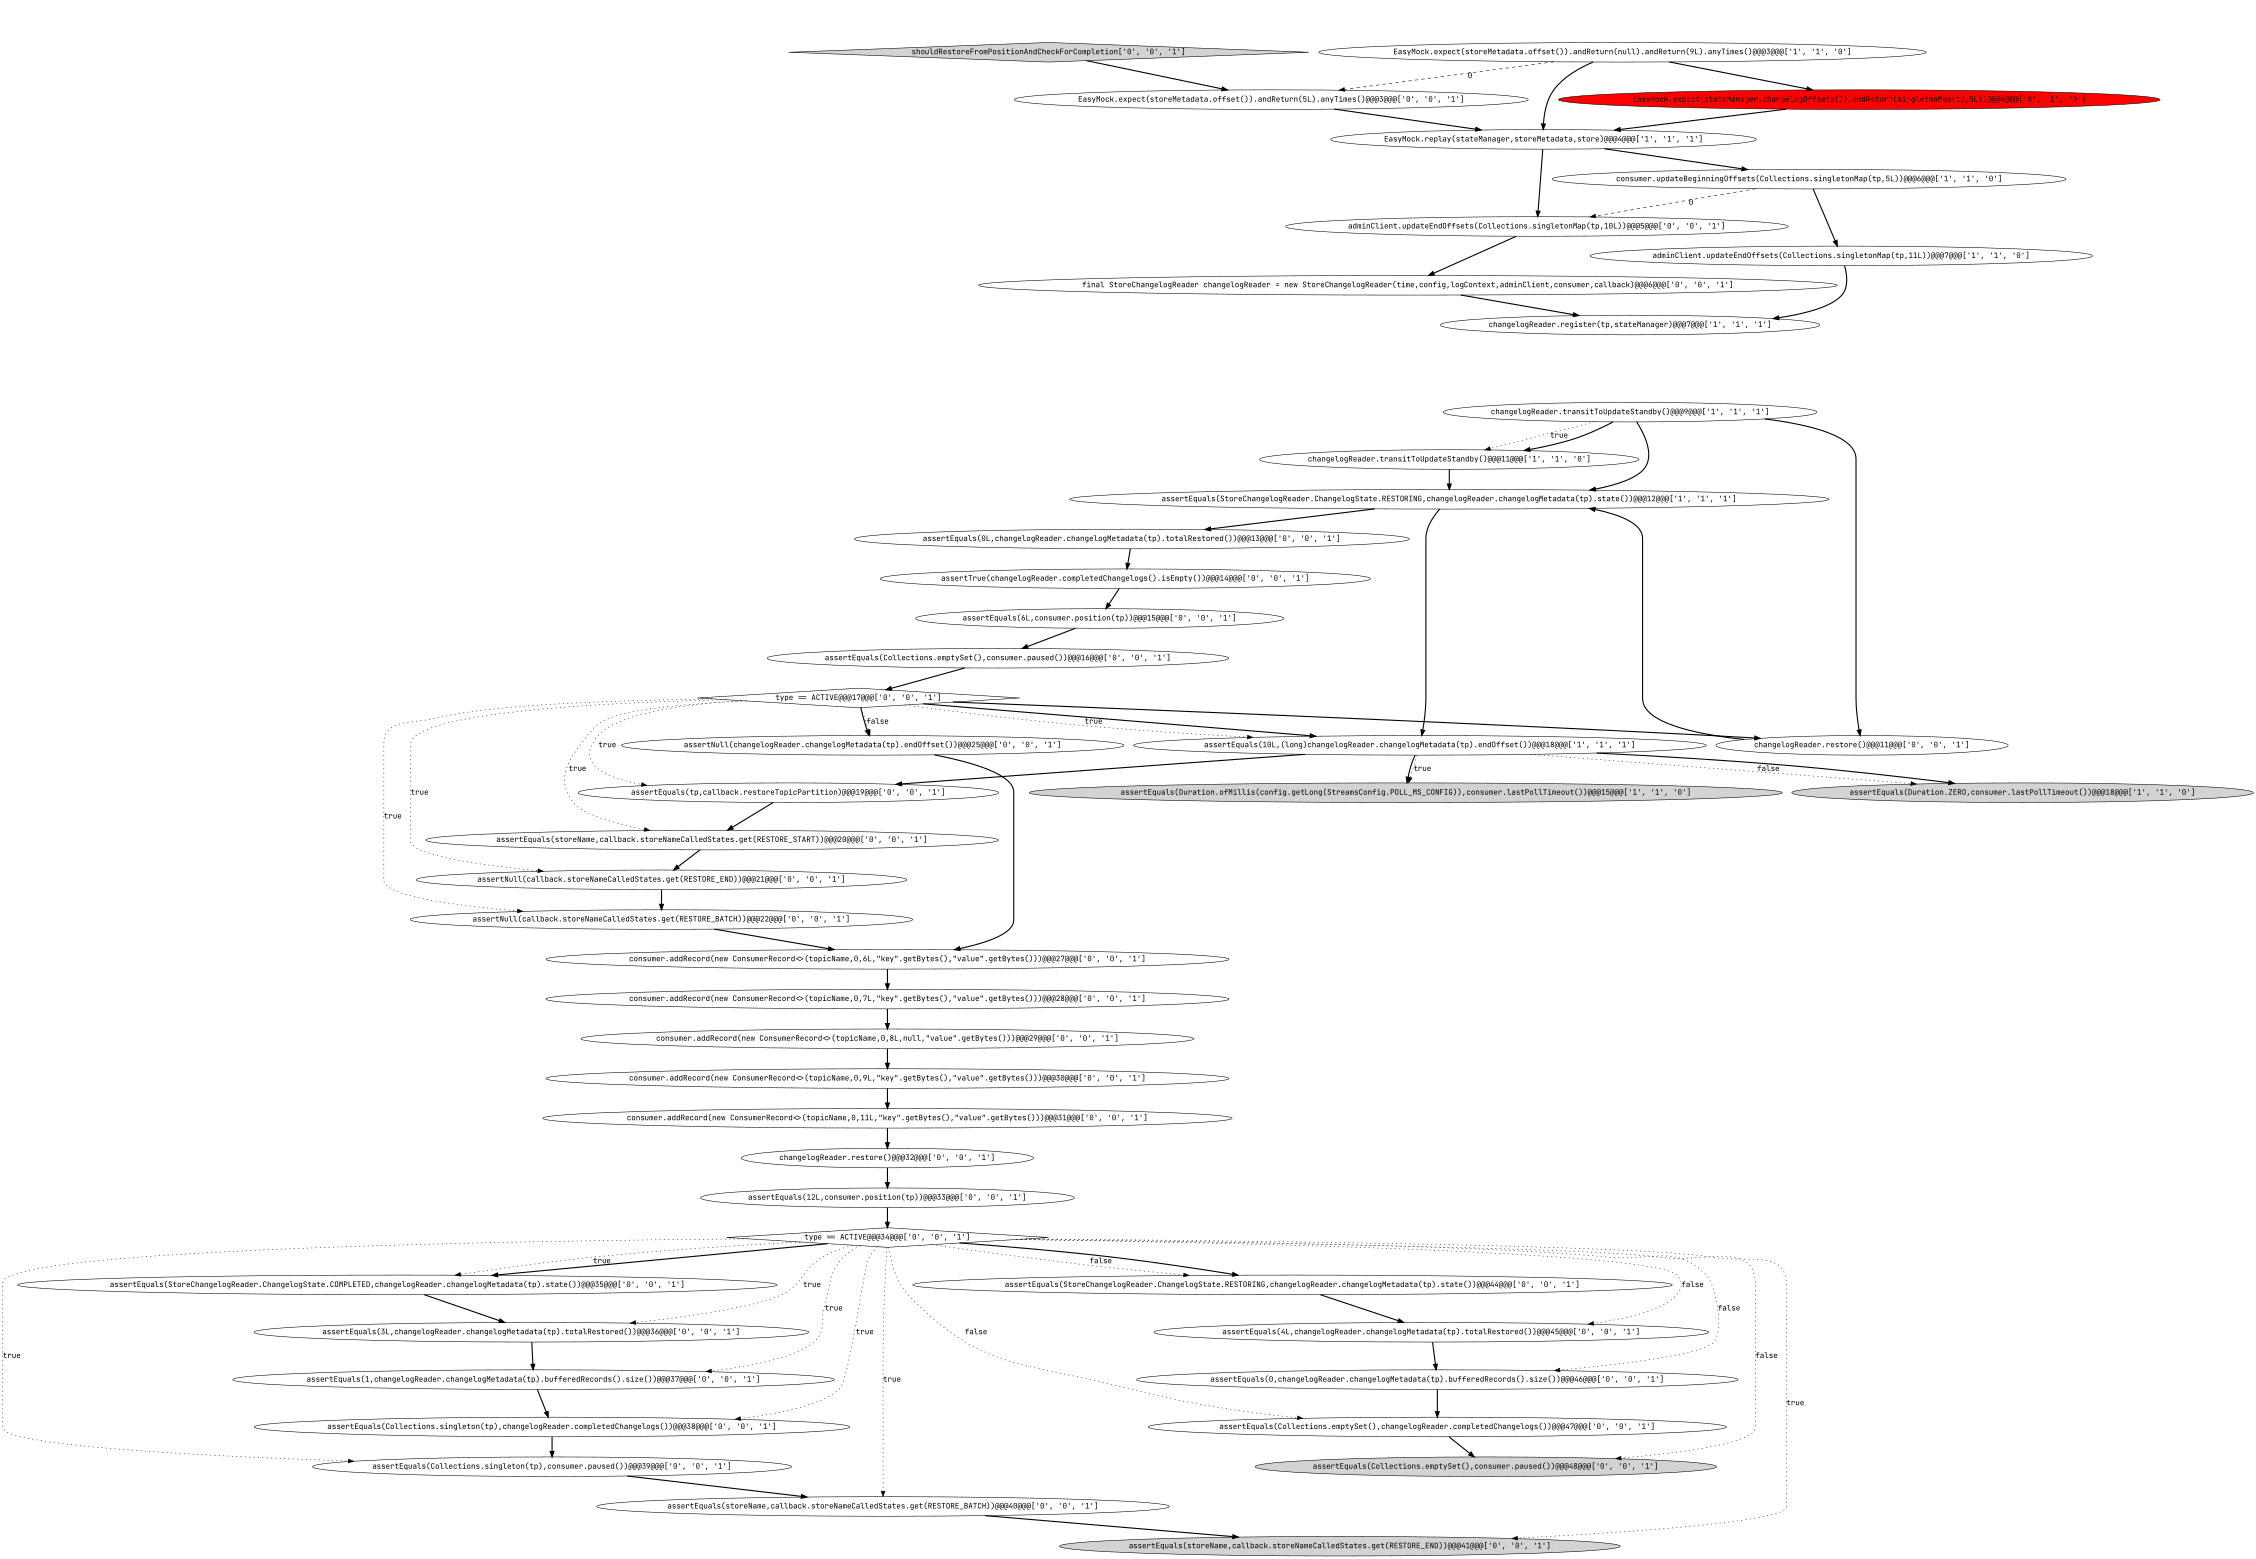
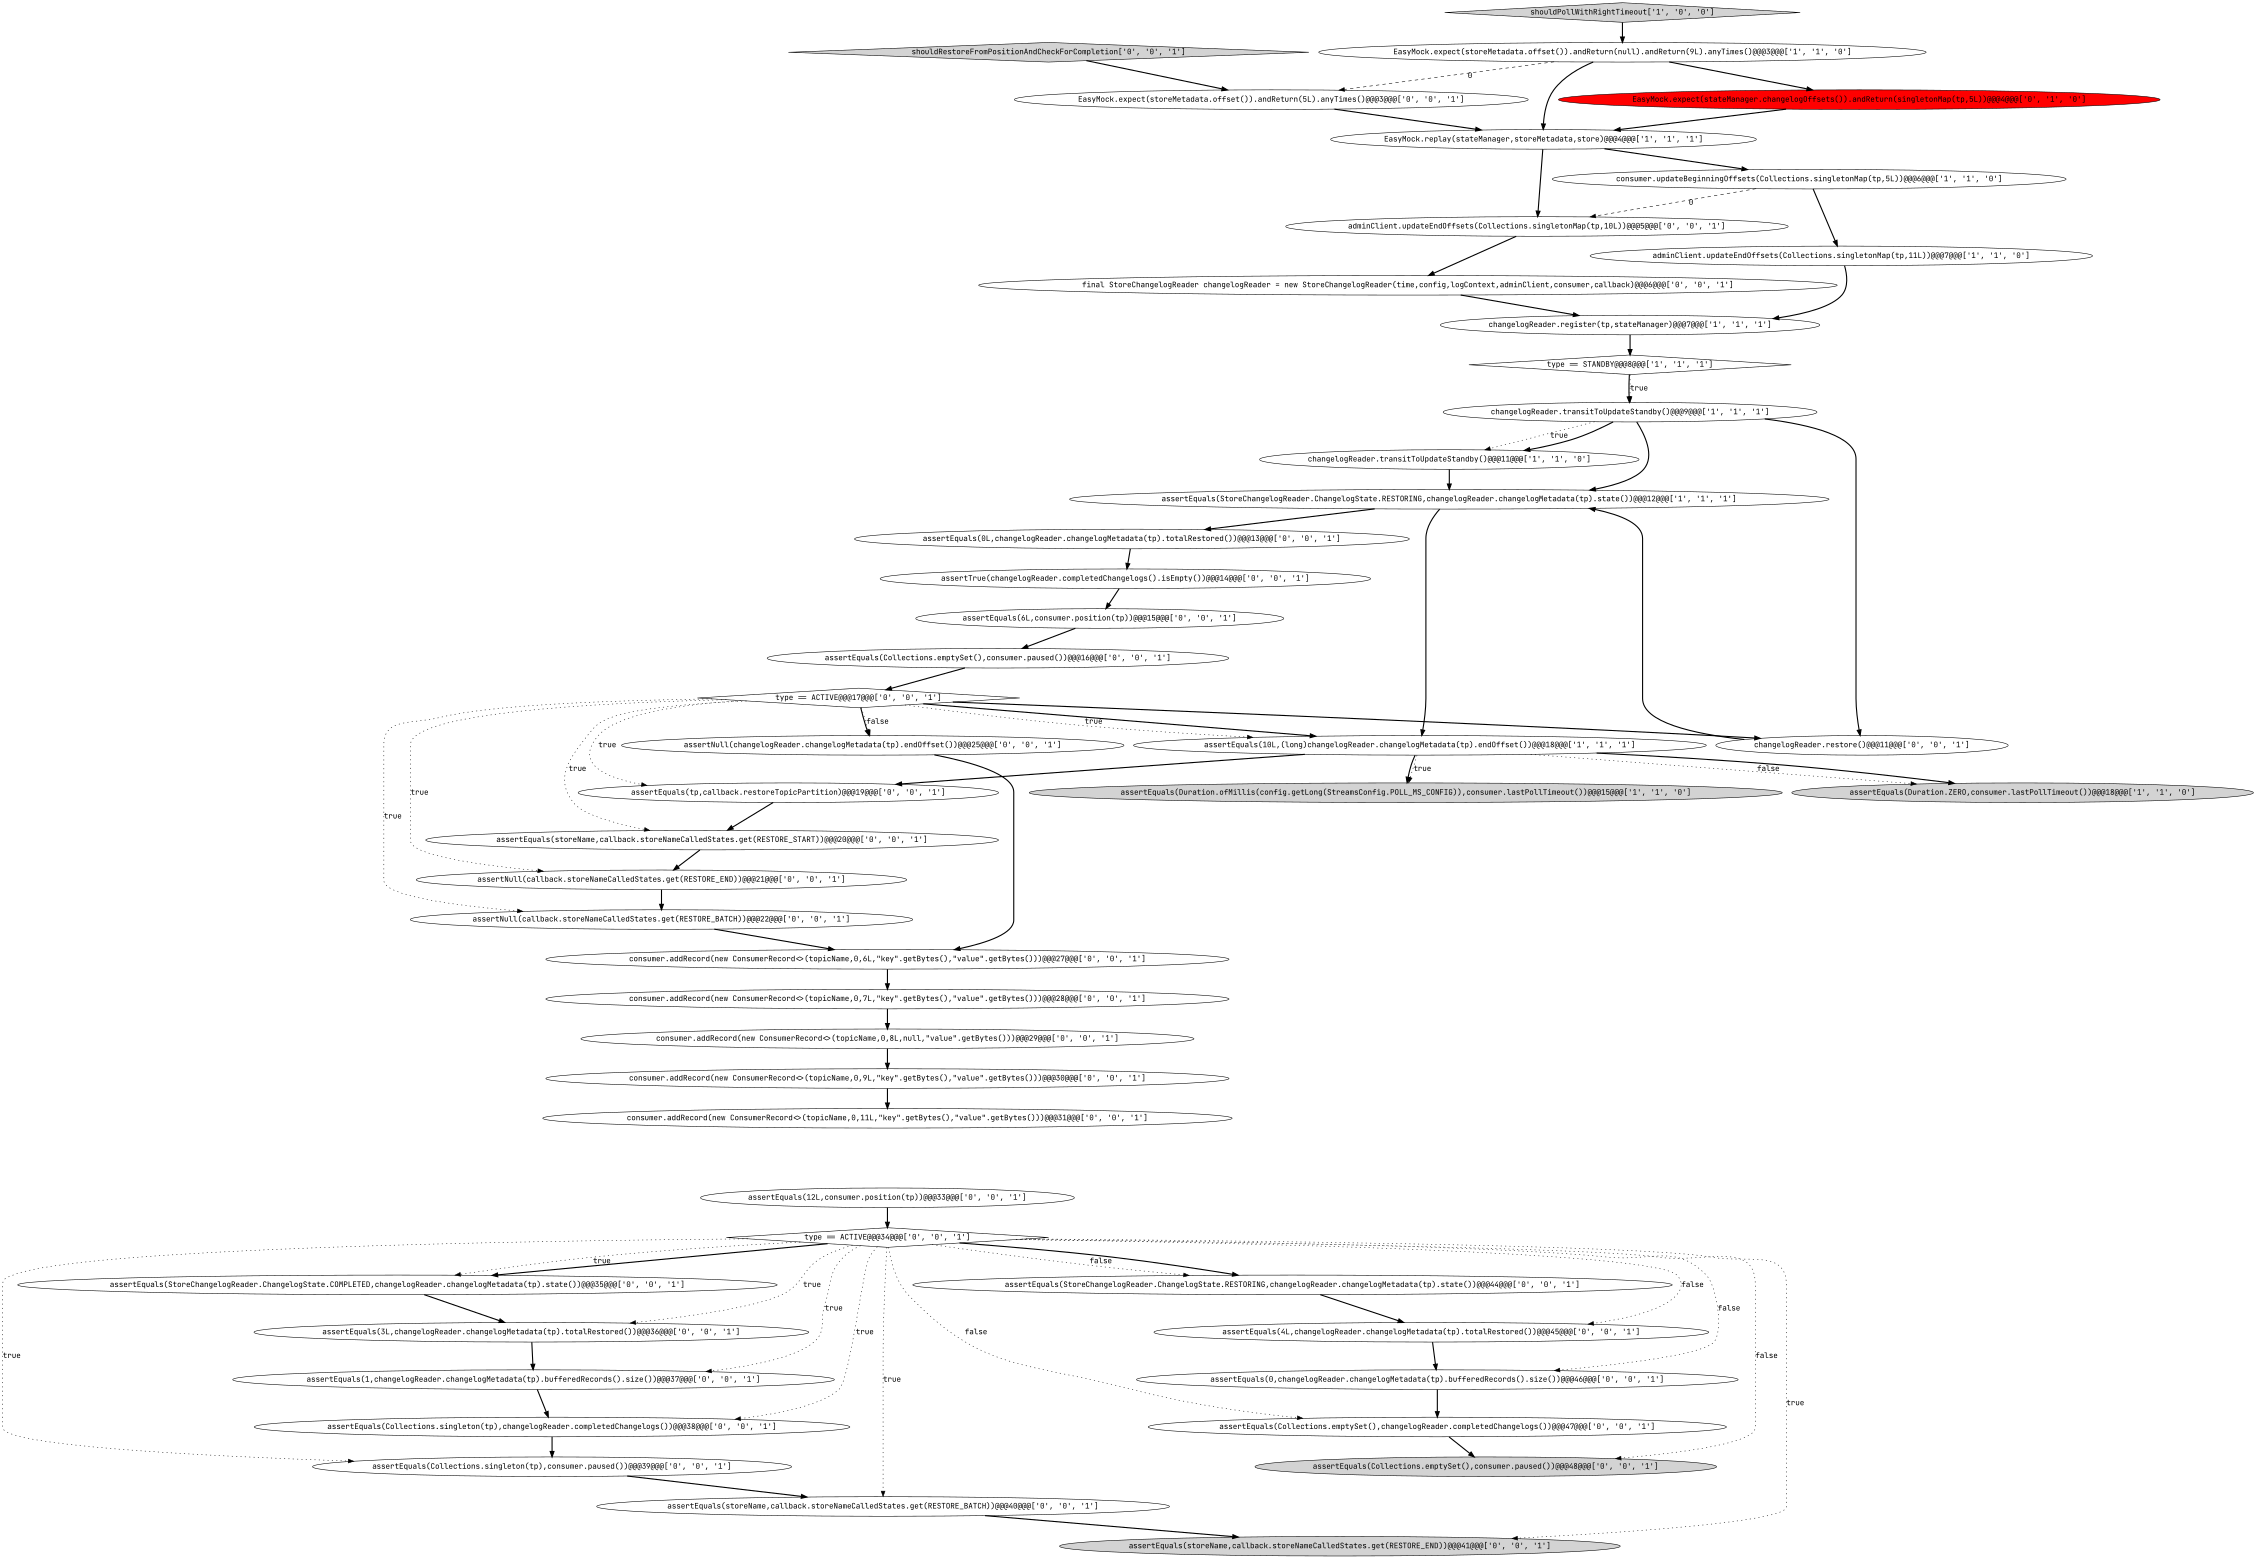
node "shouldPollWithRightTimeout['1', '0', '0']": added
node "type == STANDBY@@@8@@@['1', '1', '1']": added
node "changelogReader.restore()@@@32@@@['0', '0', '1']": removed
